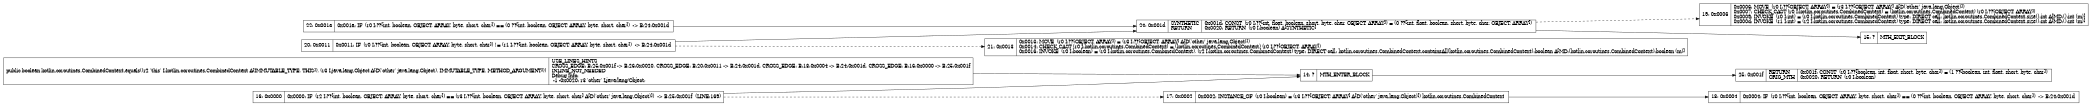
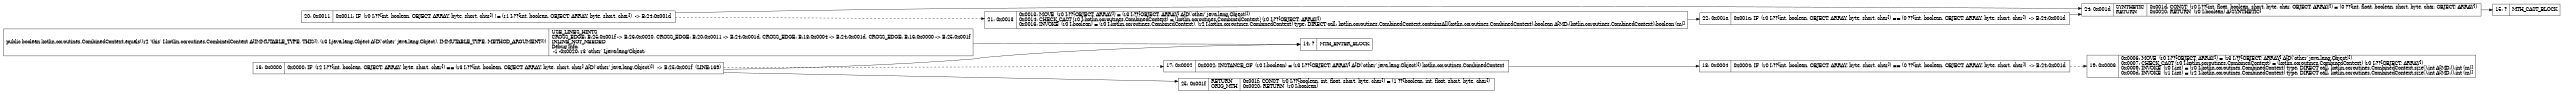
edge "21: 0x0013" -> "22: 0x001a": added
edge "24: 0x001d" -> "19: 0x0006": now "18: 0x0004" -> "19: 0x0006"
node "15: ?": text "MTH_EXIT_BLOCK" -> "MTH_CAST_BLOCK"
edge "14: ?" -> "25: 0x001f": now "16: 0x0000" -> "25: 0x001f"
